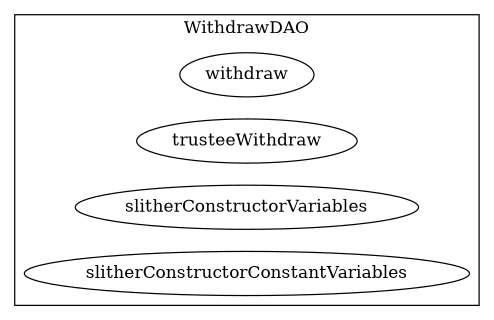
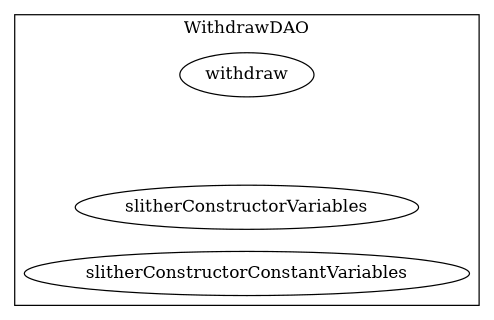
node "trusteeWithdraw": removed
